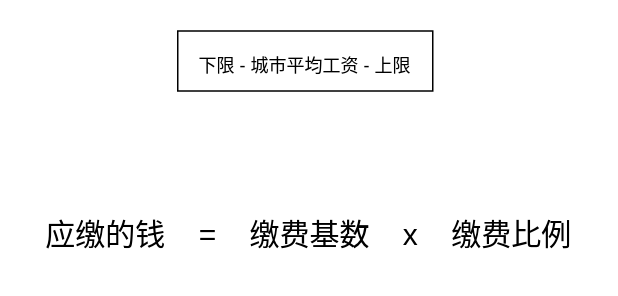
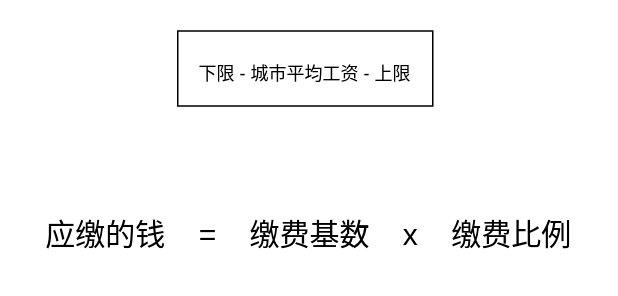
node "下限 - 城市平均工资 - 上限": size 255x60 -> 255x75
